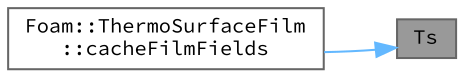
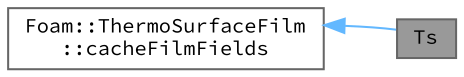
edge "Foam::ThermoSurfaceFilm ::cacheFilmFields" -> "Ts": reversed
